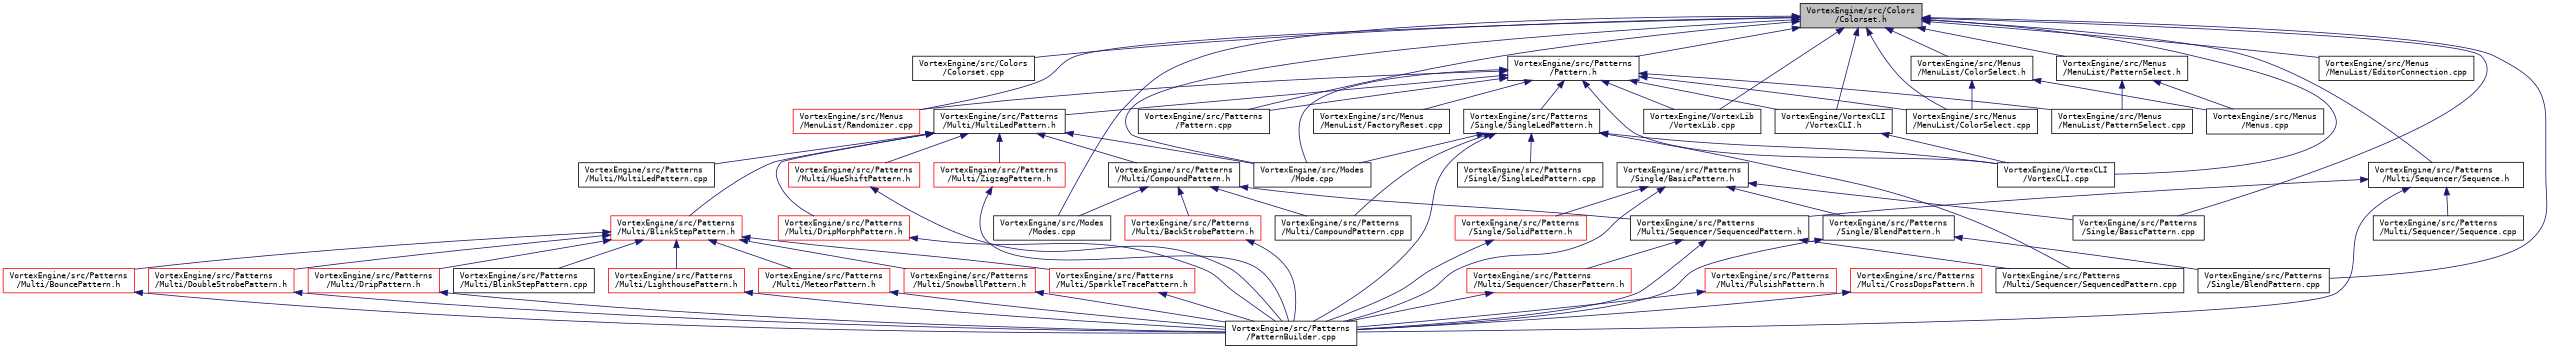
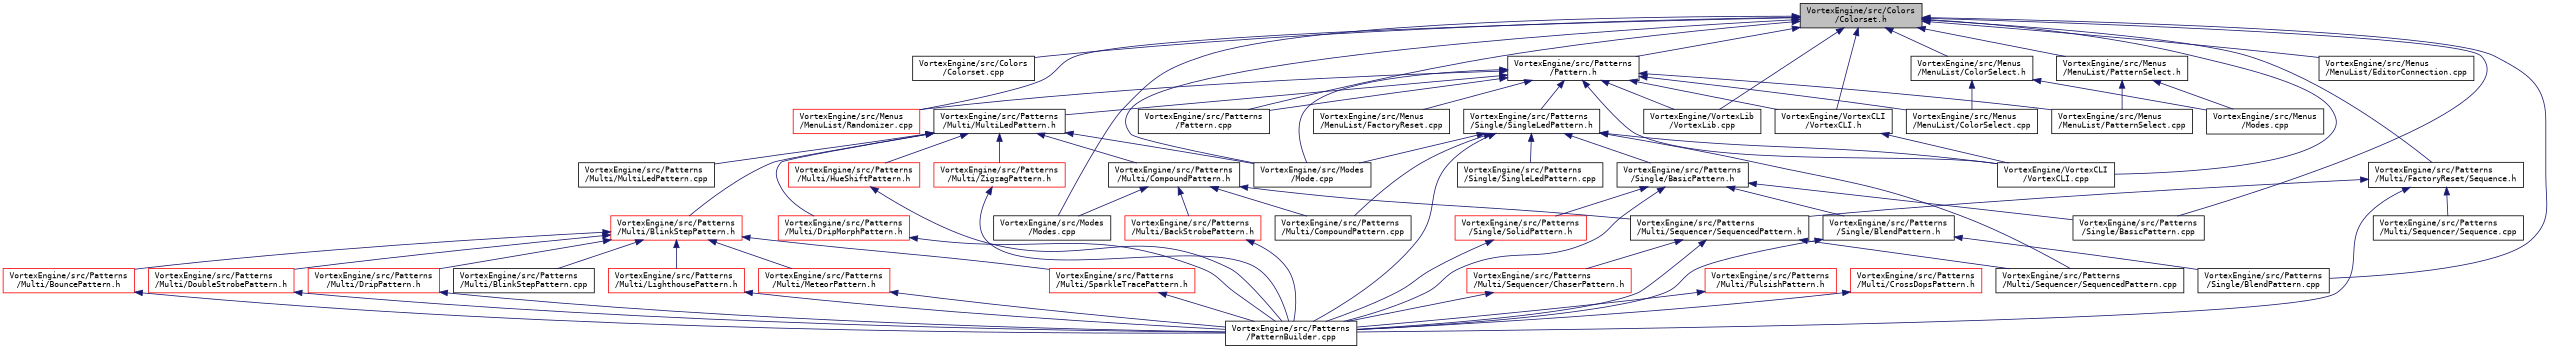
edge "VortexEngine/src/Menus /MenuList/ColorSelect.cpp" -> "VortexEngine/src/Colors /Colorset.h": removed
node "VortexEngine/src/Menus /Menus.cpp": label "VortexEngine/src/Menus /Menus.cpp" -> "VortexEngine/src/Menus /Modes.cpp"
edge "VortexEngine/src/Patterns /Single/BasicPattern.h" -> "VortexEngine/src/Patterns /Single/SingleLedPattern.h": added
node "VortexEngine/src/Patterns /Multi/Sequencer/Sequence.h": label "VortexEngine/src/Patterns /Multi/Sequencer/Sequence.h" -> "VortexEngine/src/Patterns /Multi/FactoryReset/Sequence.h"
node "VortexEngine/src/Patterns /Multi/SnowballPattern.h": removed
